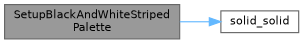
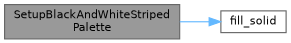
node "solid_solid": label "solid_solid" -> "fill_solid"
